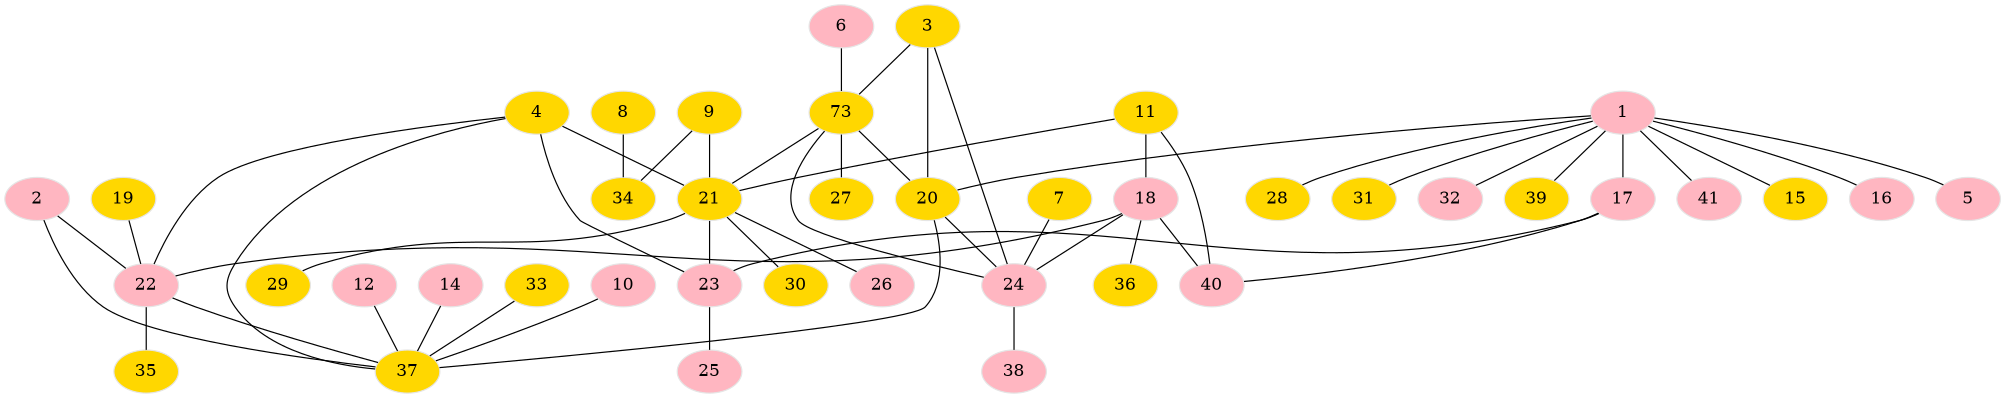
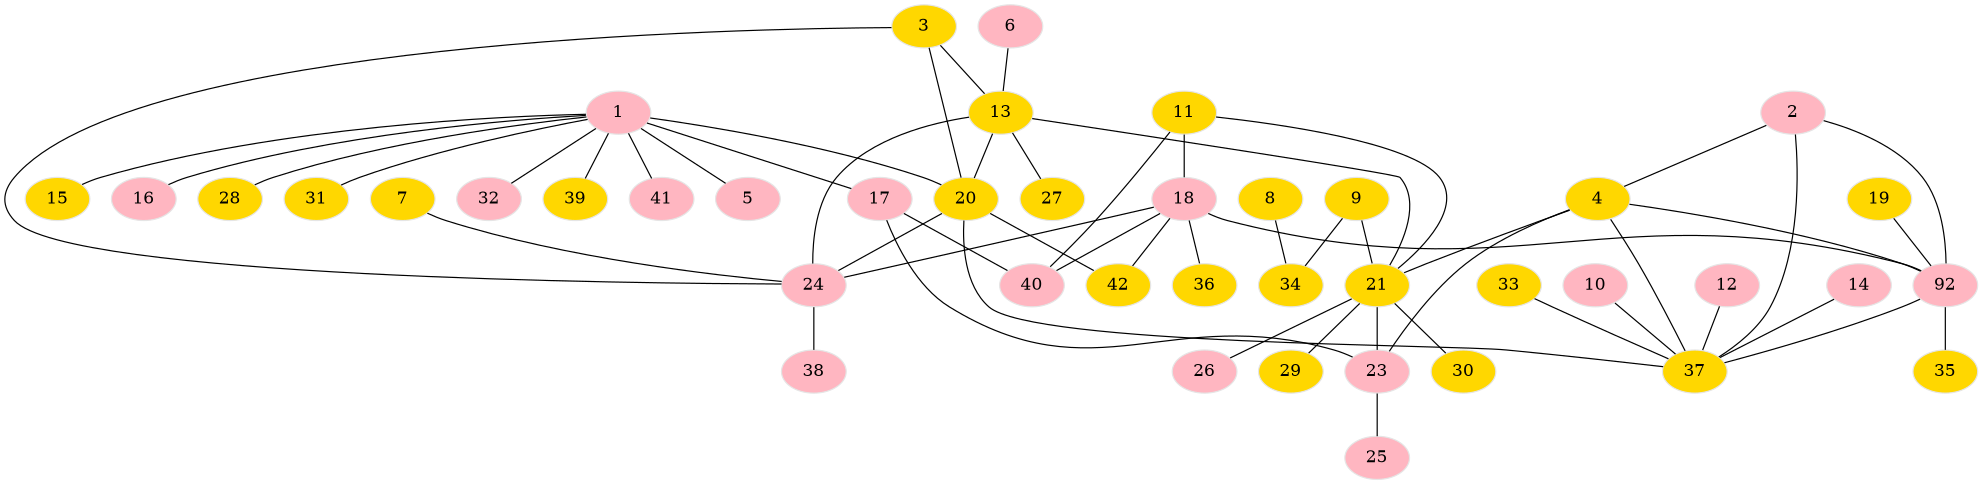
node "73": label "73" -> "13"
edge "2" -- "4": added
node "22": label "22" -> "92"
node "42": added
